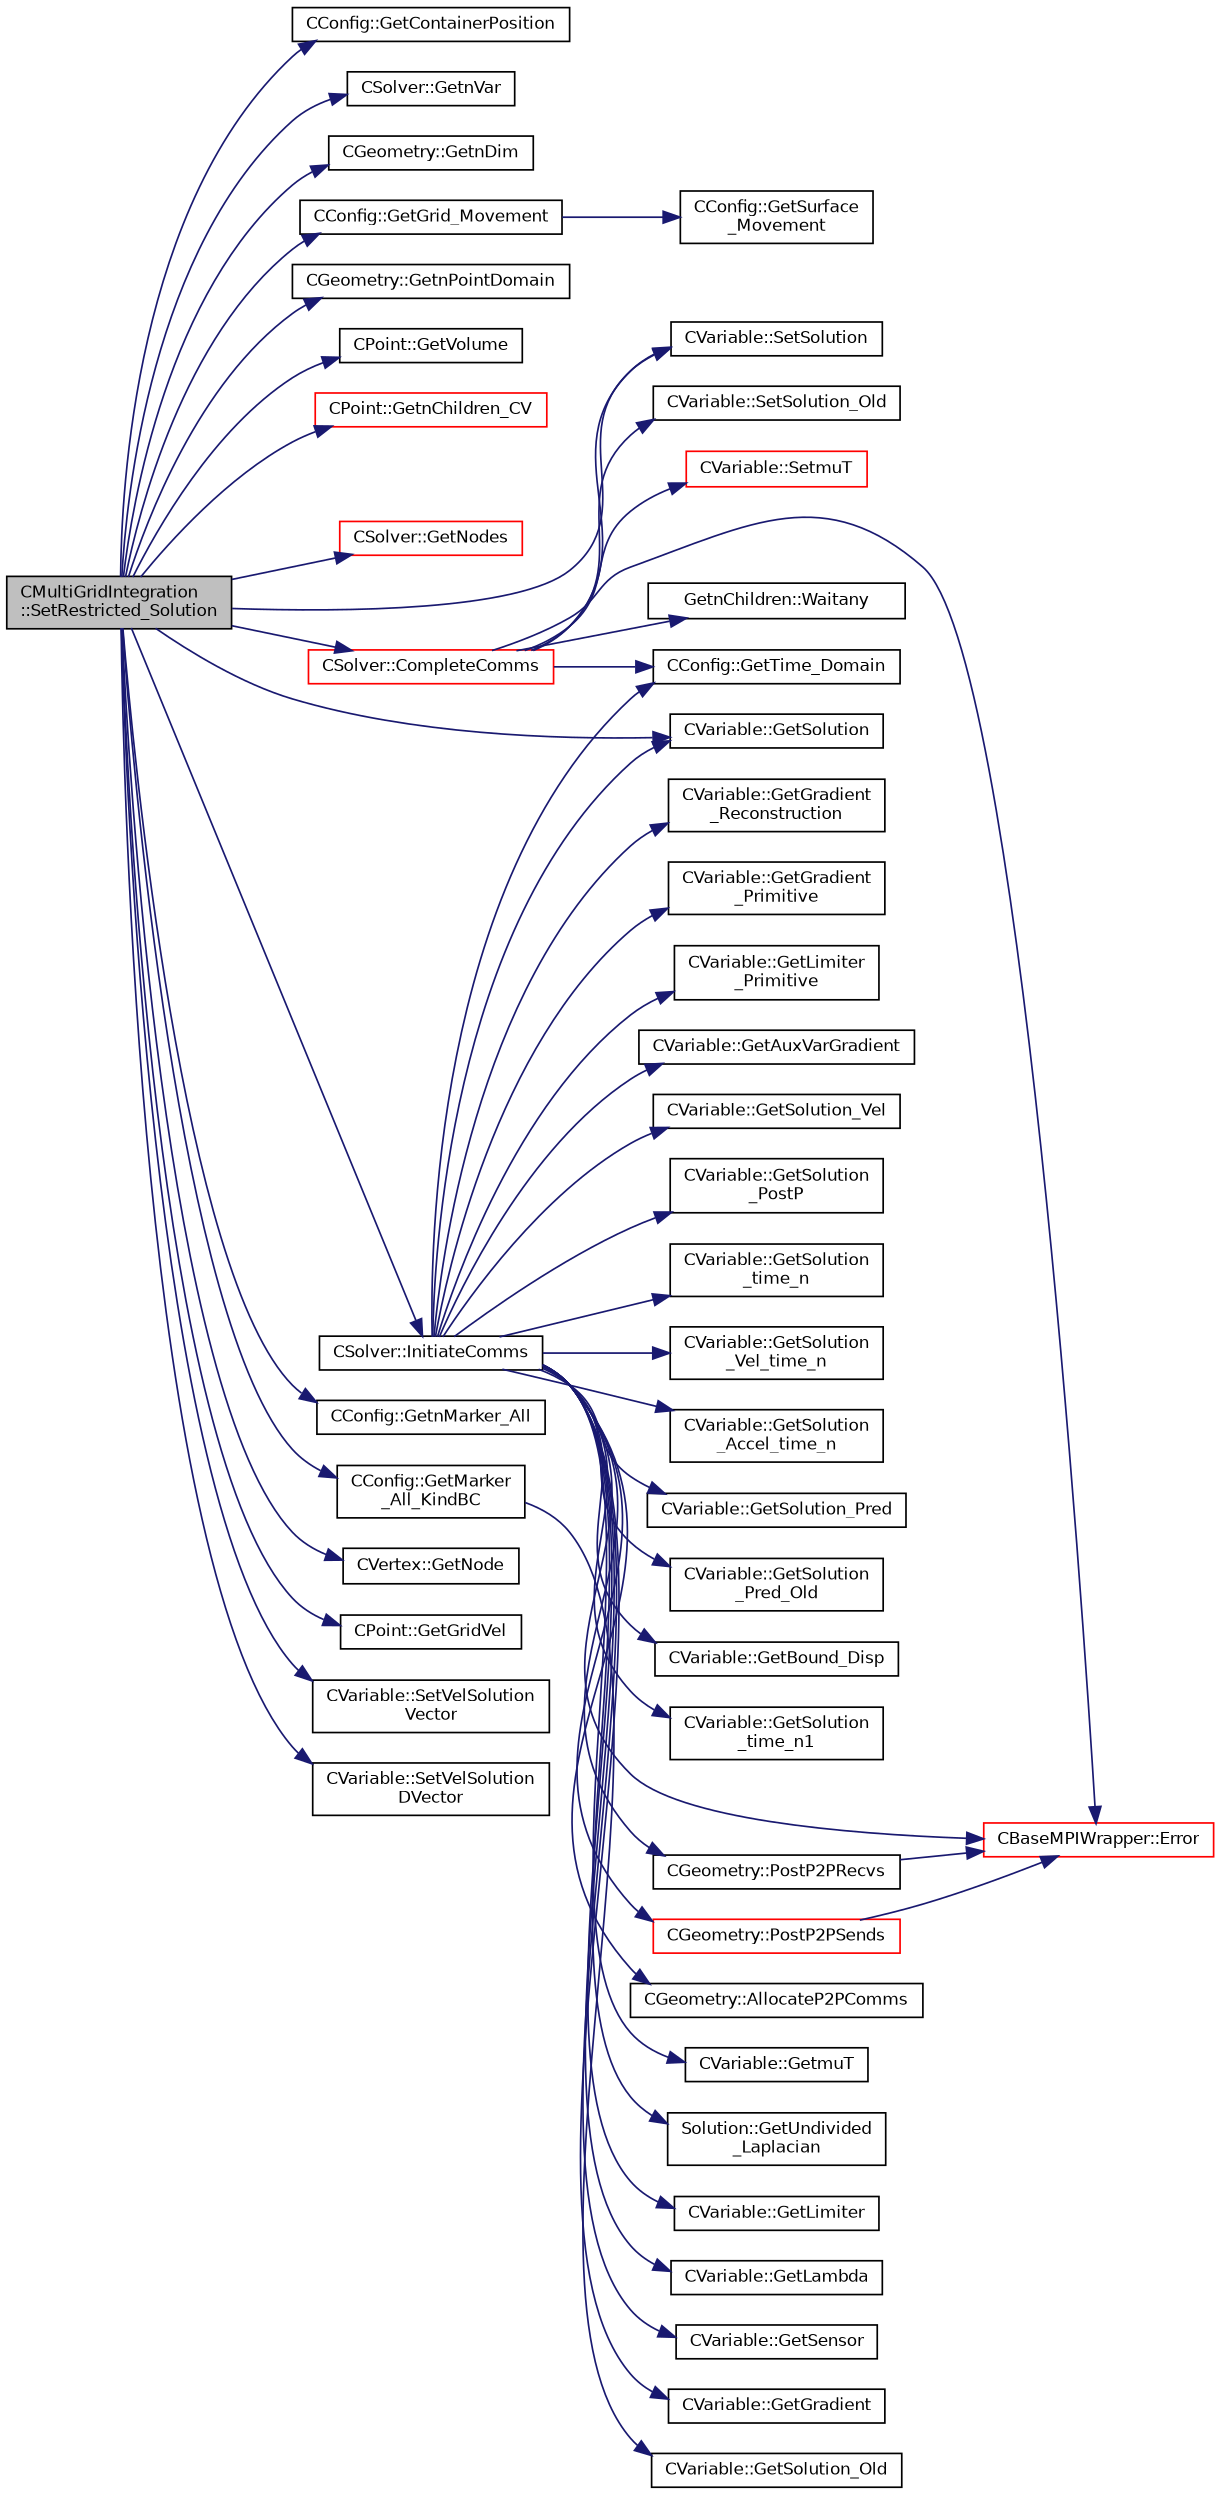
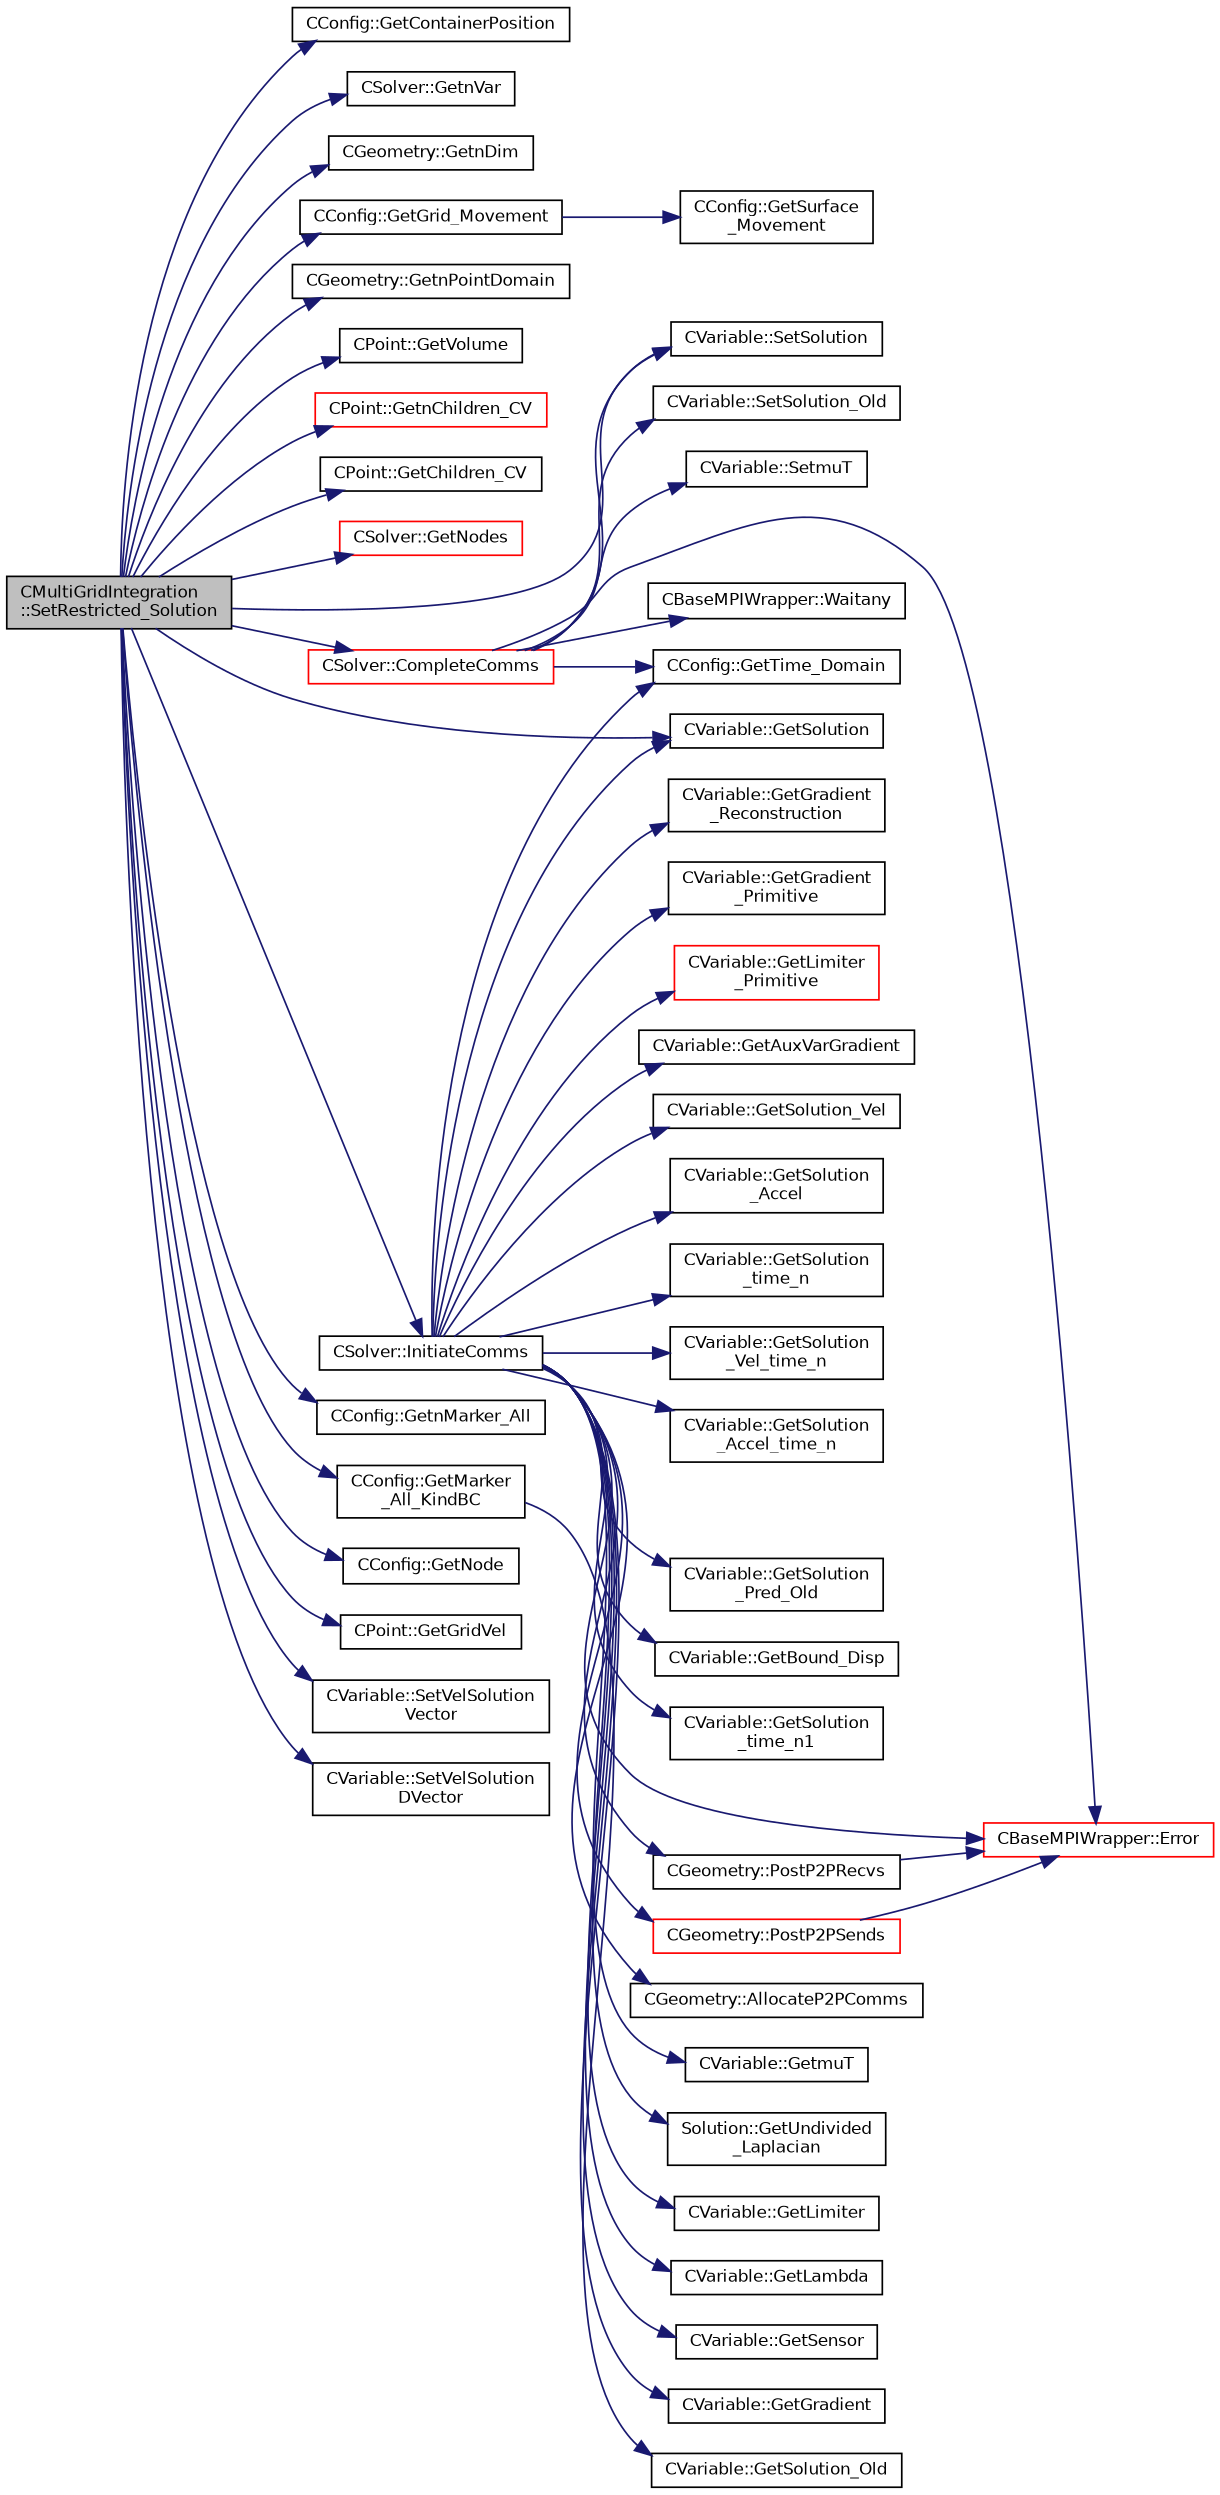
node "CVariable::SetmuT": color red -> black
node "CPoint::GetChildren_CV": added
node "GetnChildren::Waitany": label "GetnChildren::Waitany" -> "CBaseMPIWrapper::Waitany"
node "CVariable::GetLimiter _Primitive": color black -> red
node "CVariable::GetSolution _PostP": label "CVariable::GetSolution _PostP" -> "CVariable::GetSolution _Accel"
node "CVariable::GetSolution_Pred": removed
node "CVertex::GetNode": label "CVertex::GetNode" -> "CConfig::GetNode"
